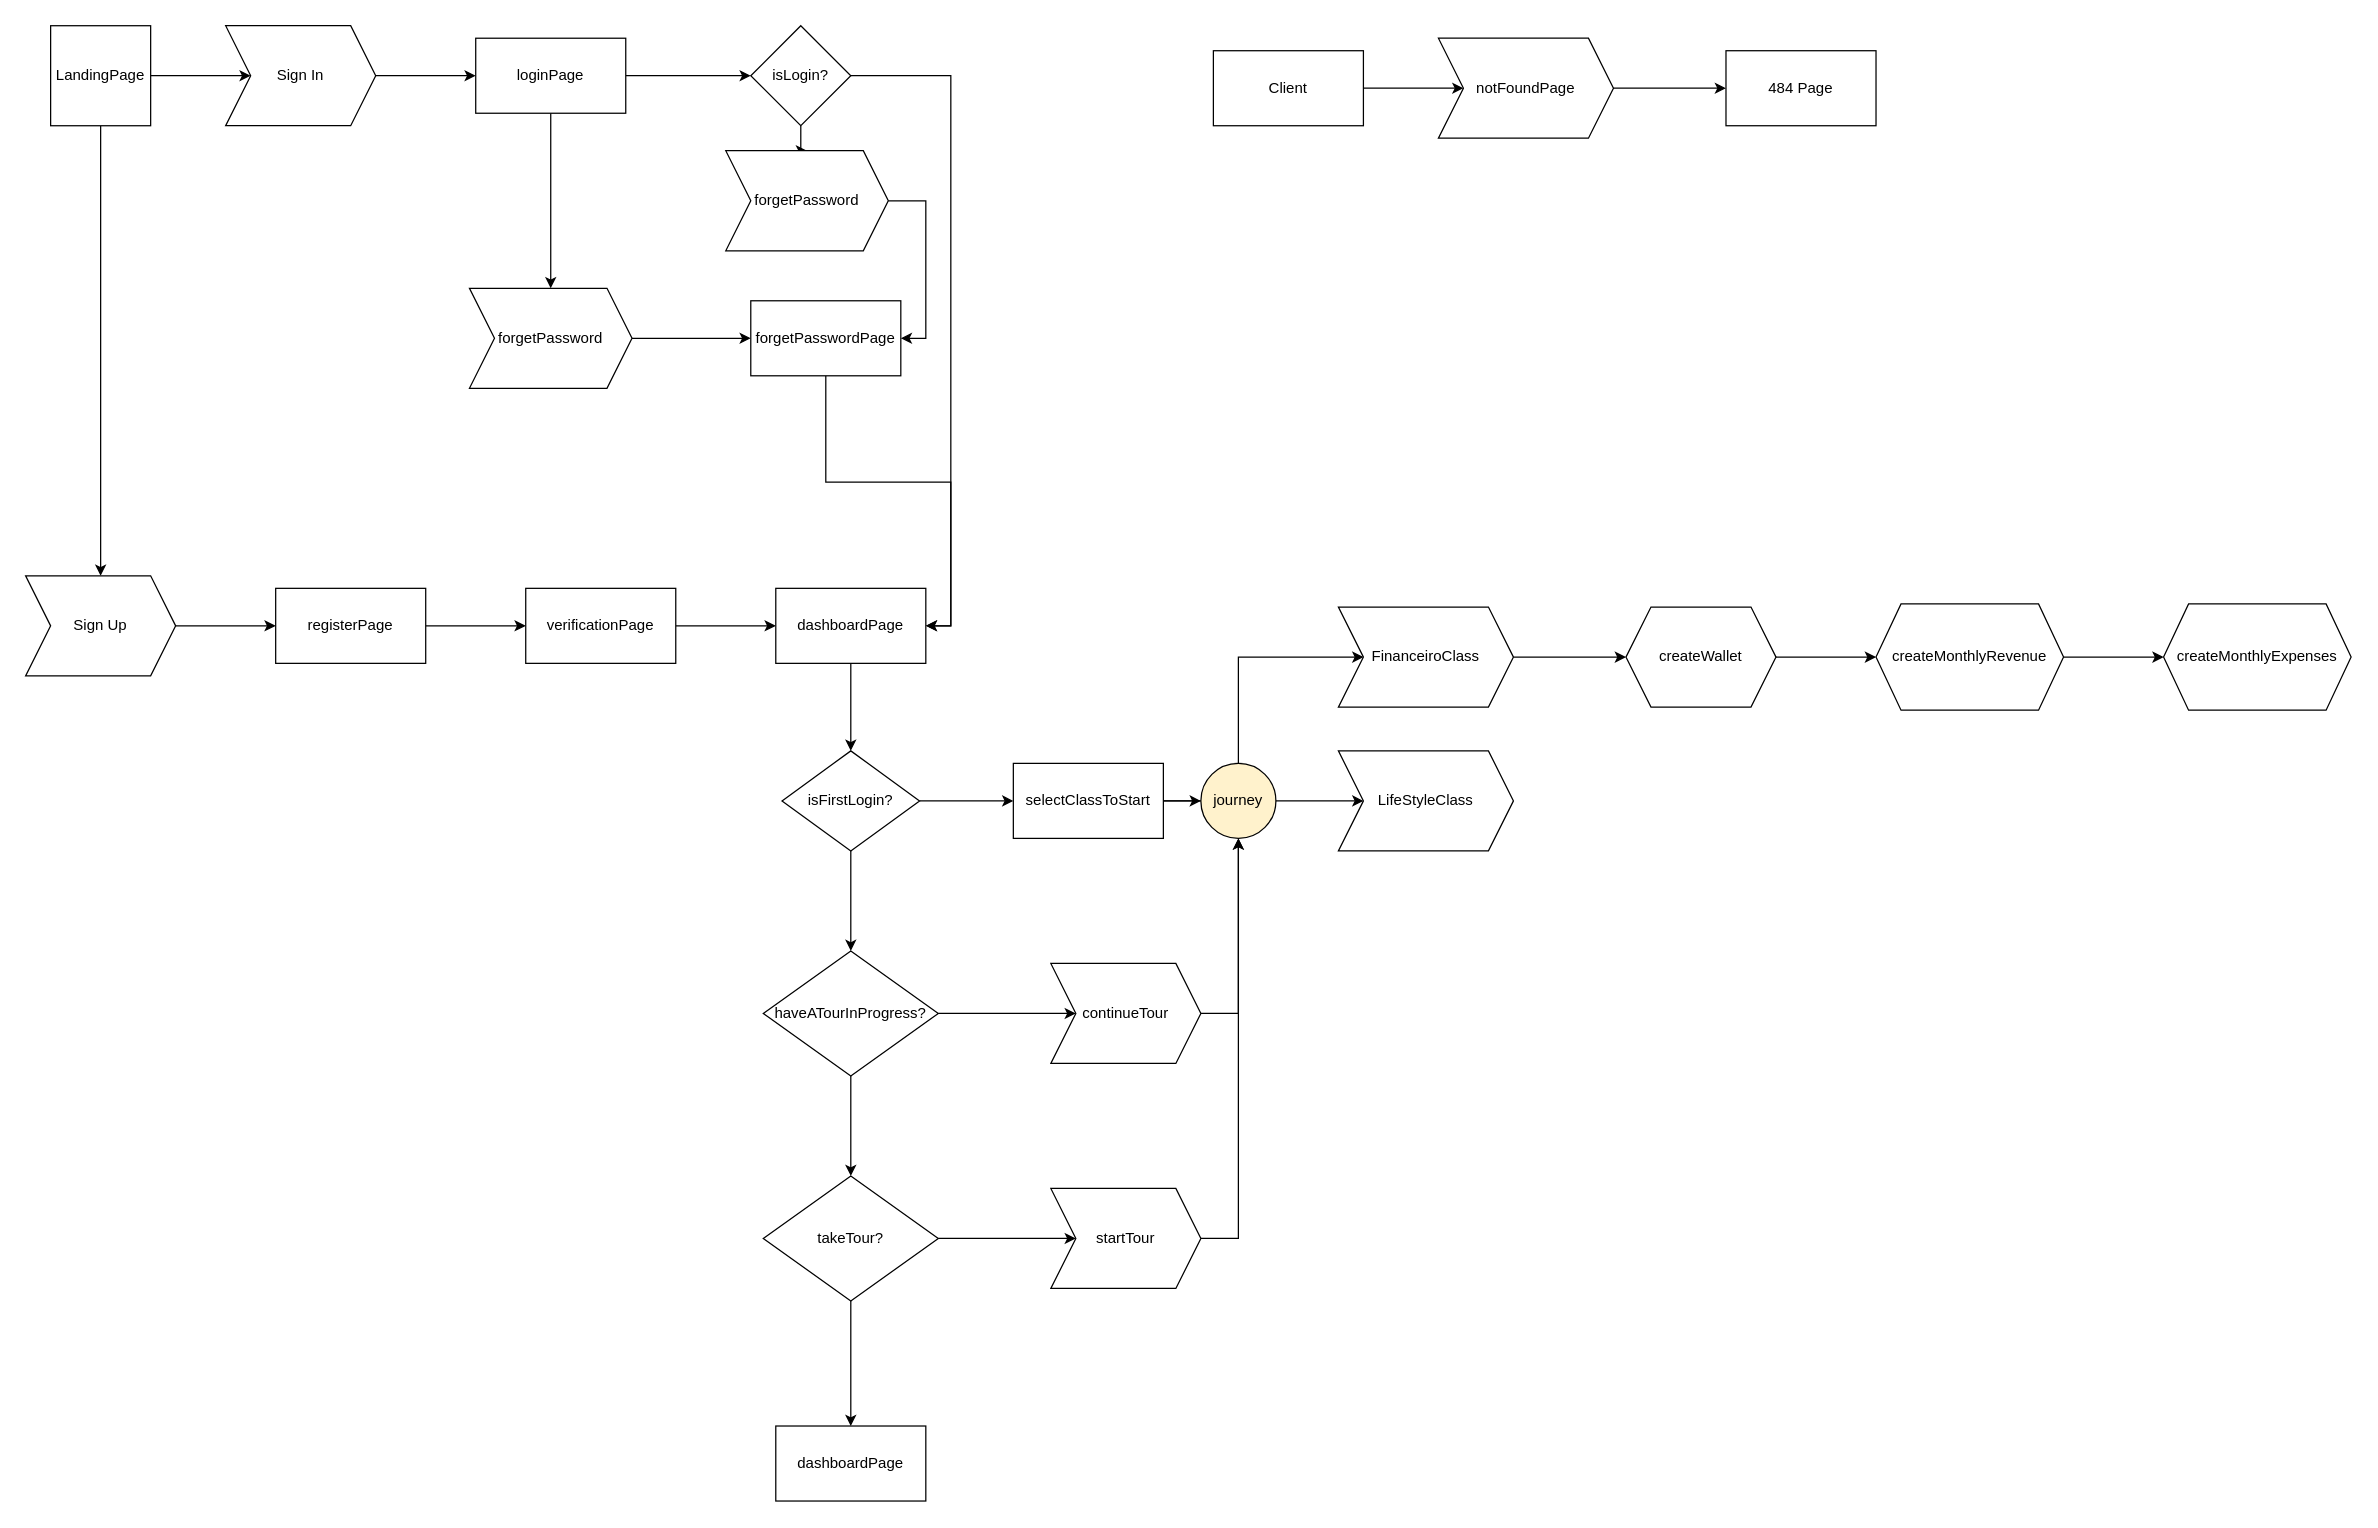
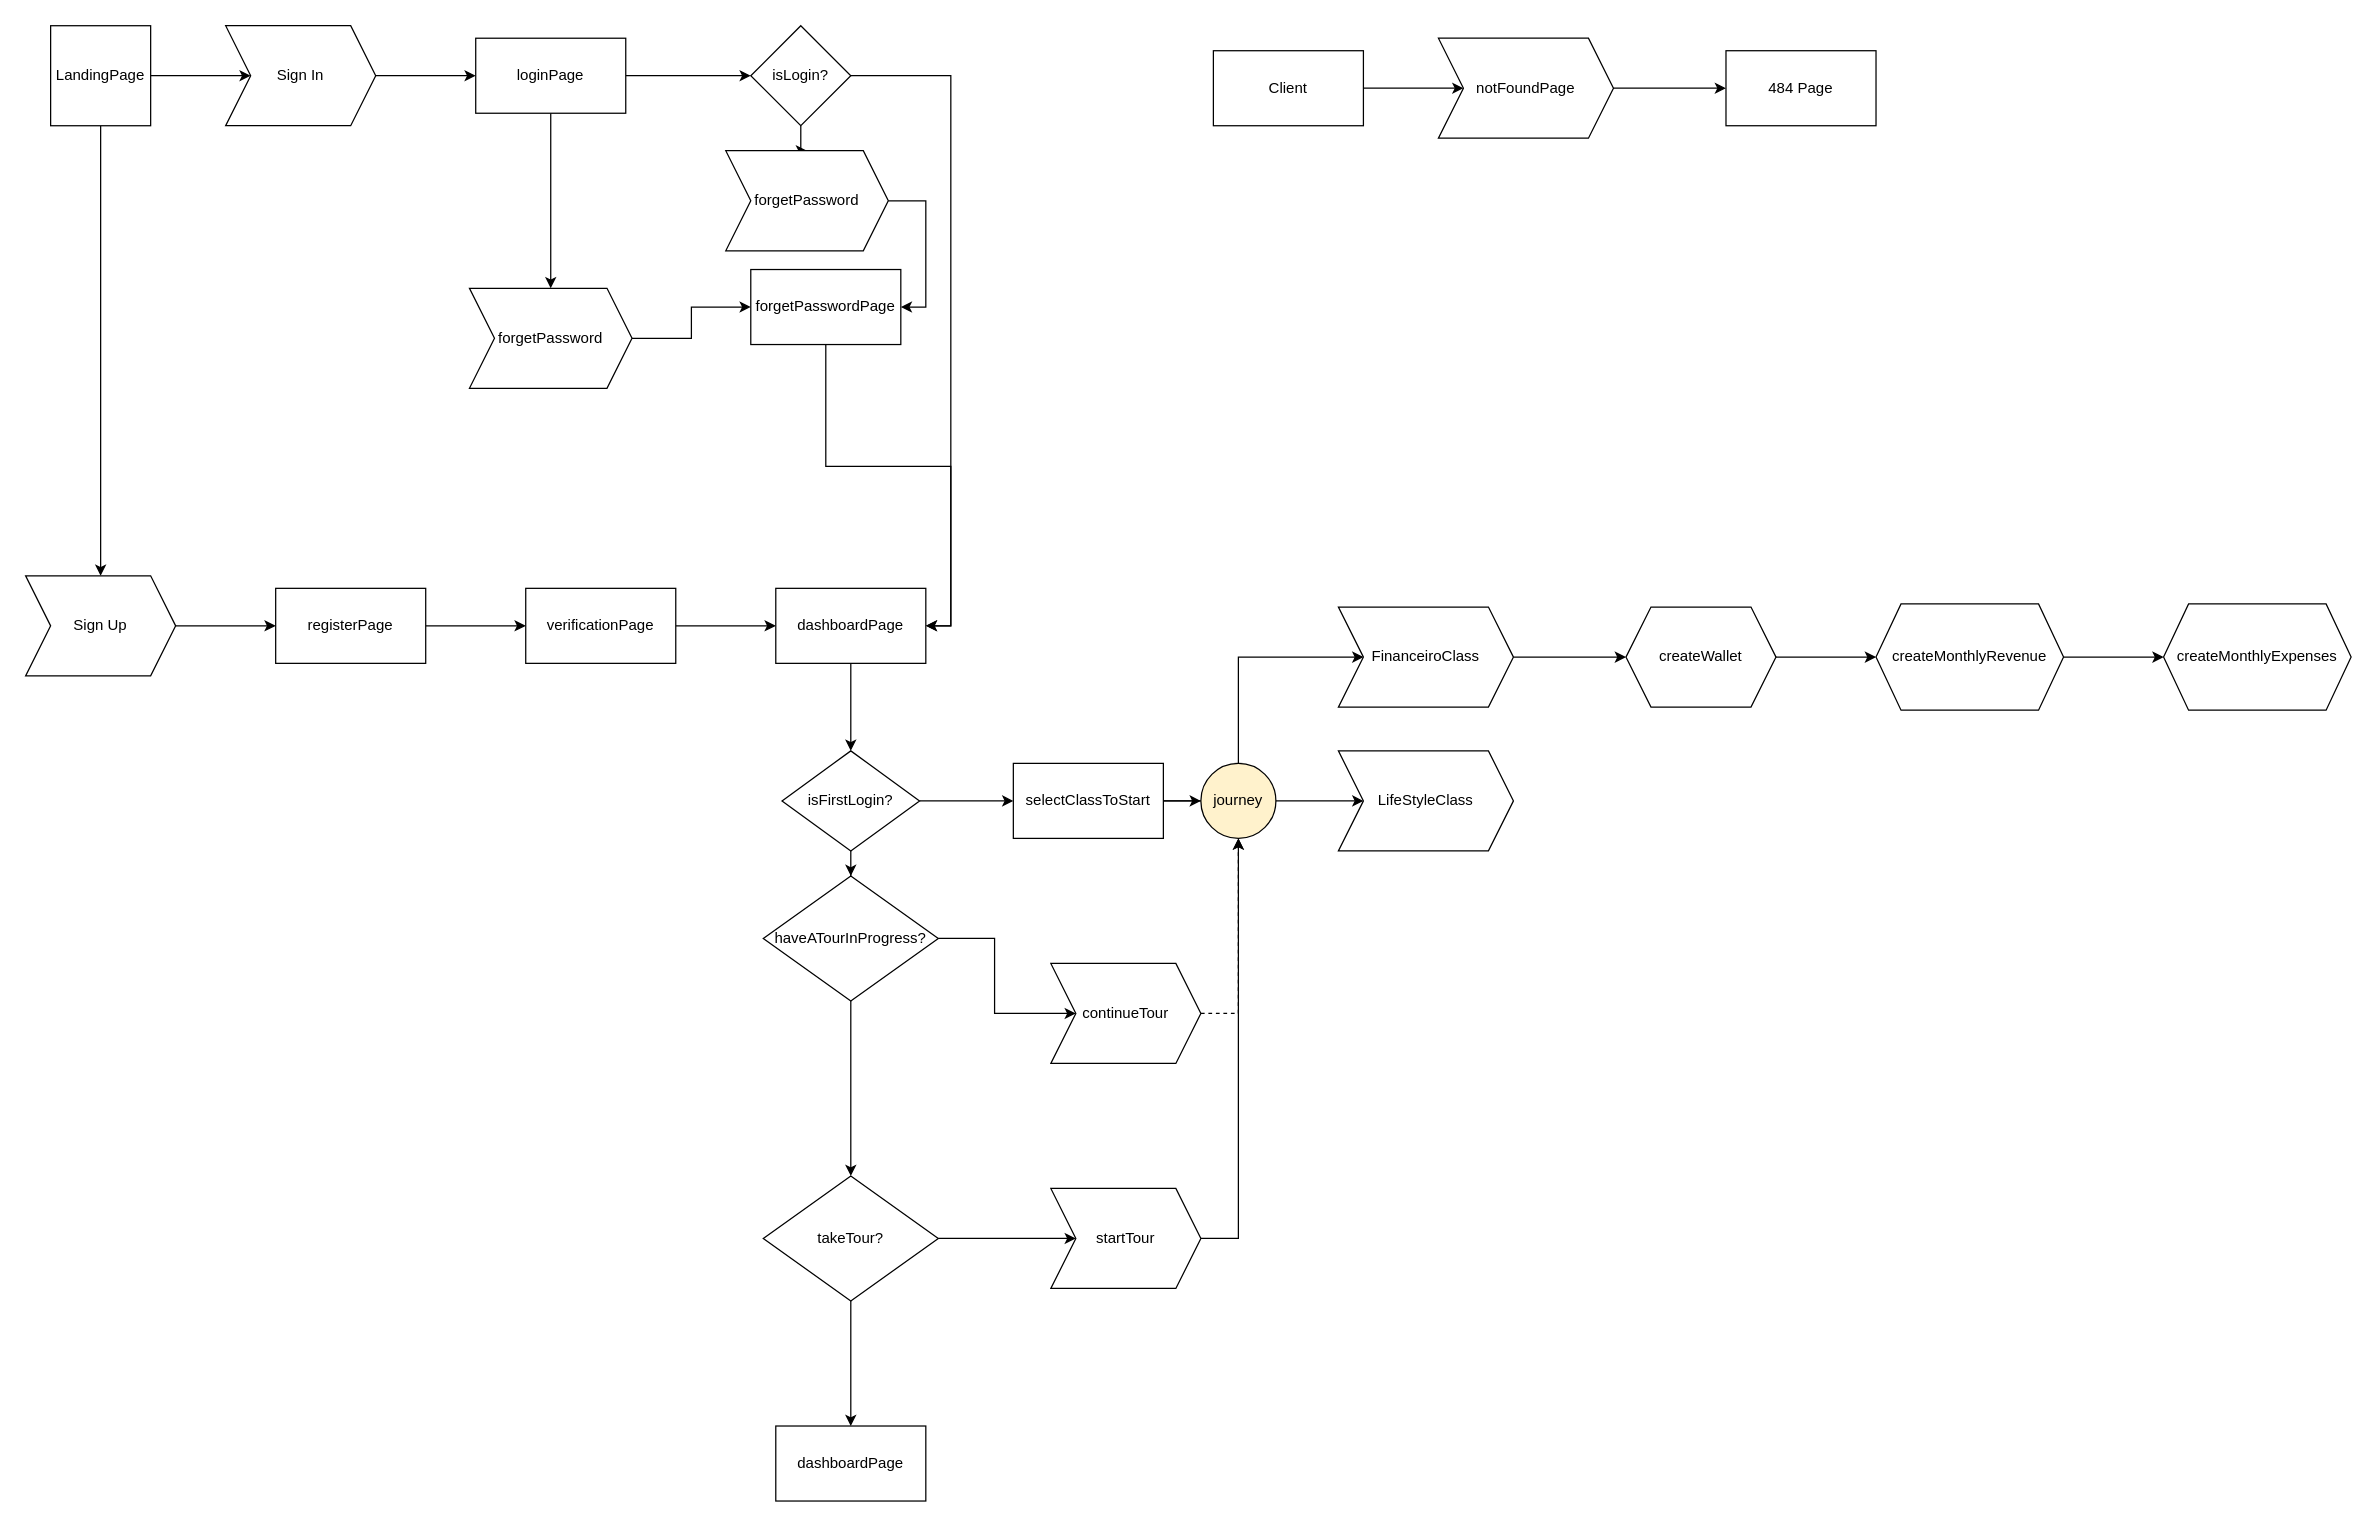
node "forgetPasswordPage": moved (826, 338) -> (826, 307)
node "haveATourInProgress?": moved (851, 1013) -> (851, 938)
edge "continueTour" -> "journey": style solid -> dashed
